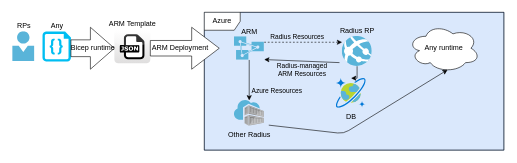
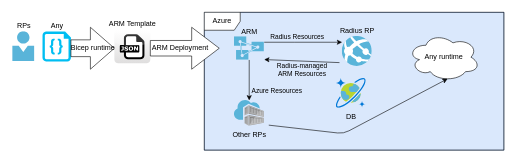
edge "ARM" -> "Radius RP": style dashed -> solid
node "Any runtime": moved (444, 48) -> (444, 57)
edge "Radius RP" -> "DB": removed
node "Other Radius": label "Other Radius" -> "Other RPs"
